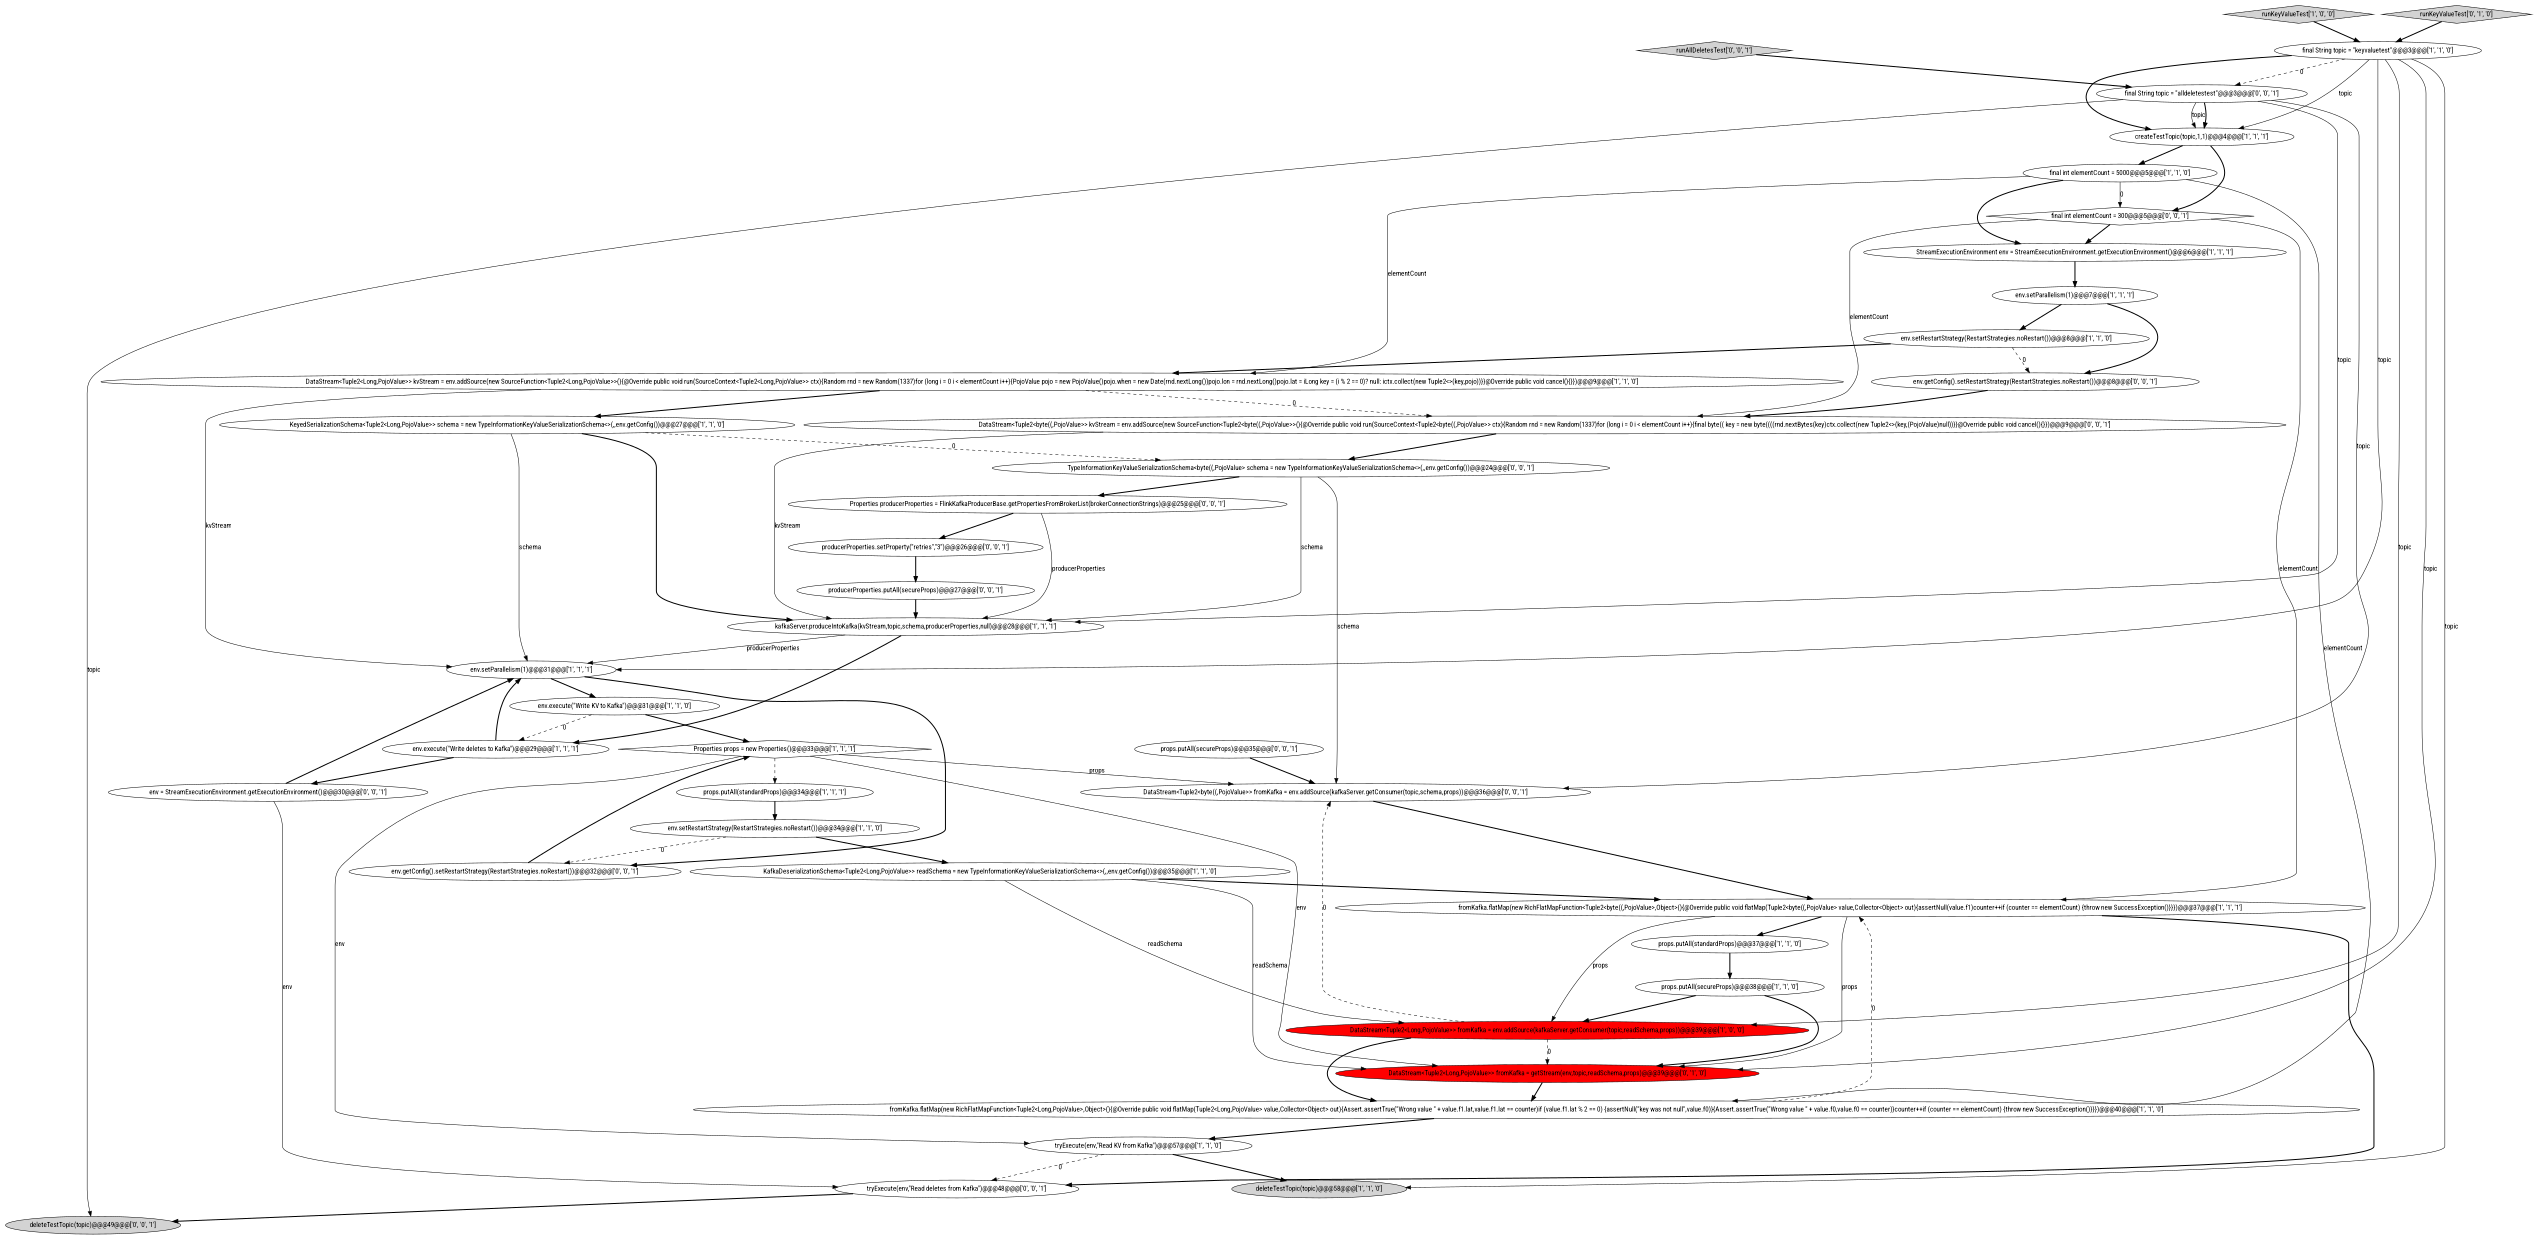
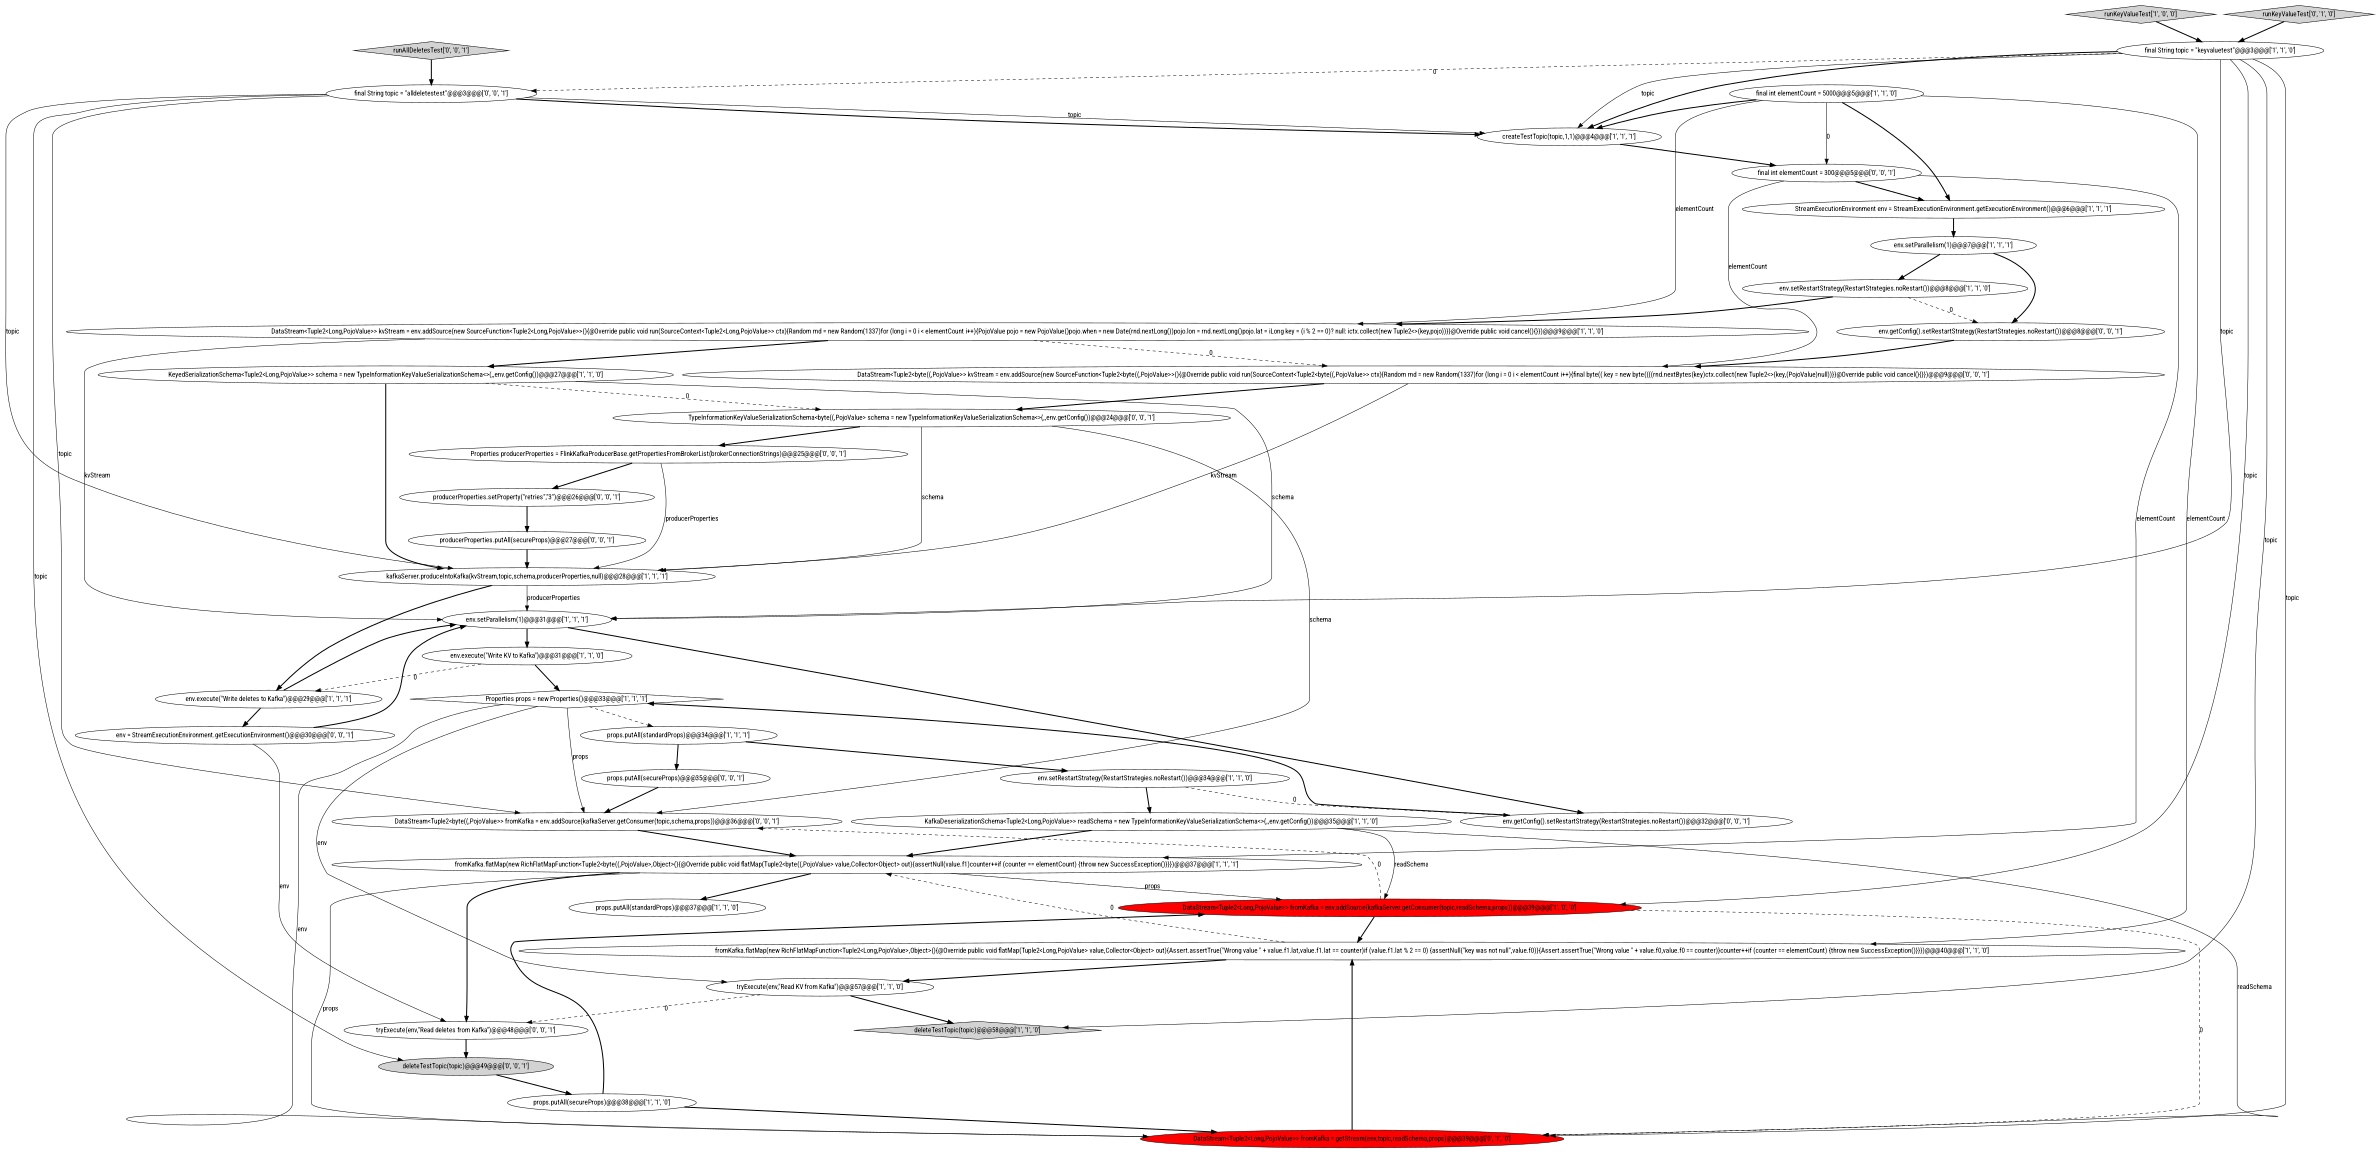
edge "createTestTopic(topic,1,1)@@@4@@@['1', '1', '1']" -> "final int elementCount = 5000@@@5@@@['1', '1', '0']": reversed
node "final int elementCount = 300@@@5@@@['0', '0', '1']": shape diamond -> ellipse
edge "props.putAll(standardProps)@@@34@@@['1', '1', '1']" -> "props.putAll(secureProps)@@@35@@@['0', '0', '1']": added
edge "props.putAll(standardProps)@@@37@@@['1', '1', '0']" -> "props.putAll(secureProps)@@@38@@@['1', '1', '0']": now "deleteTestTopic(topic)@@@49@@@['0', '0', '1']" -> "props.putAll(secureProps)@@@38@@@['1', '1', '0']"
node "deleteTestTopic(topic)@@@58@@@['1', '1', '0']": shape ellipse -> diamond
